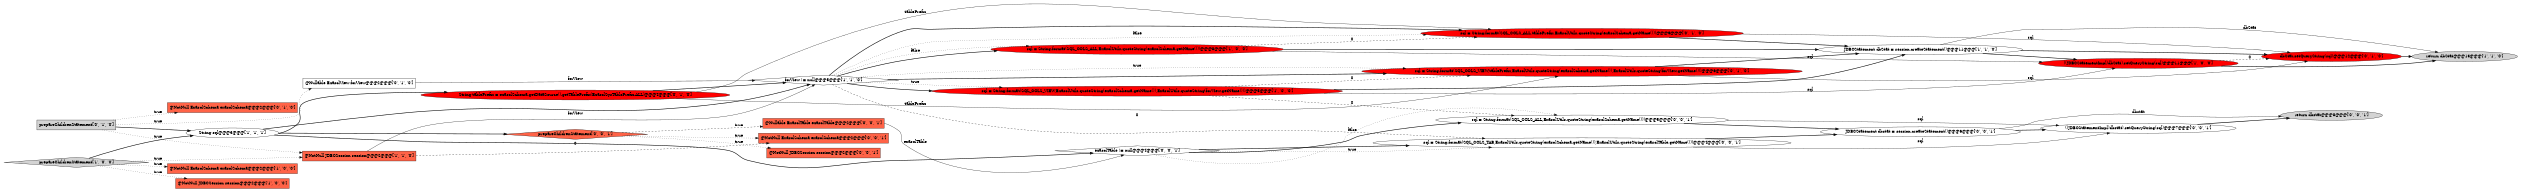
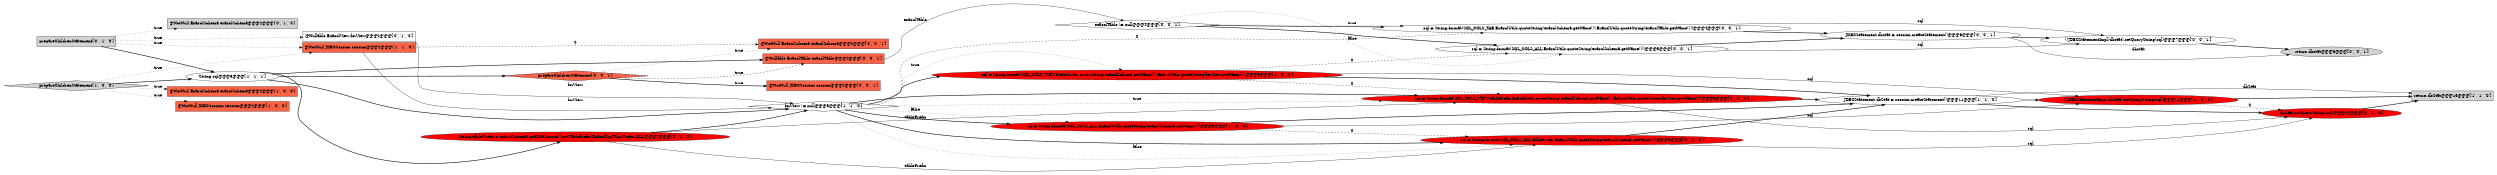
node "return dbStat@@@13@@@['1', '1', '0']": shape ellipse -> box
node "@NotNull ExasolSchema exasolSchema@@@2@@@['0', '1', '0']": fillcolor tomato -> lightgray
edge "prepareChildrenStatement['0', '0', '1']" -> "@NotNull JDBCSession session@@@2@@@['0', '0', '1']": style dotted -> bold
edge "String sql@@@3@@@['1', '1', '1']" -> "exasolTable != null@@@4@@@['0', '0', '1']": now "String sql@@@3@@@['1', '1', '1']" -> "@Nullable ExasolTable exasolTable@@@2@@@['0', '0', '1']"
